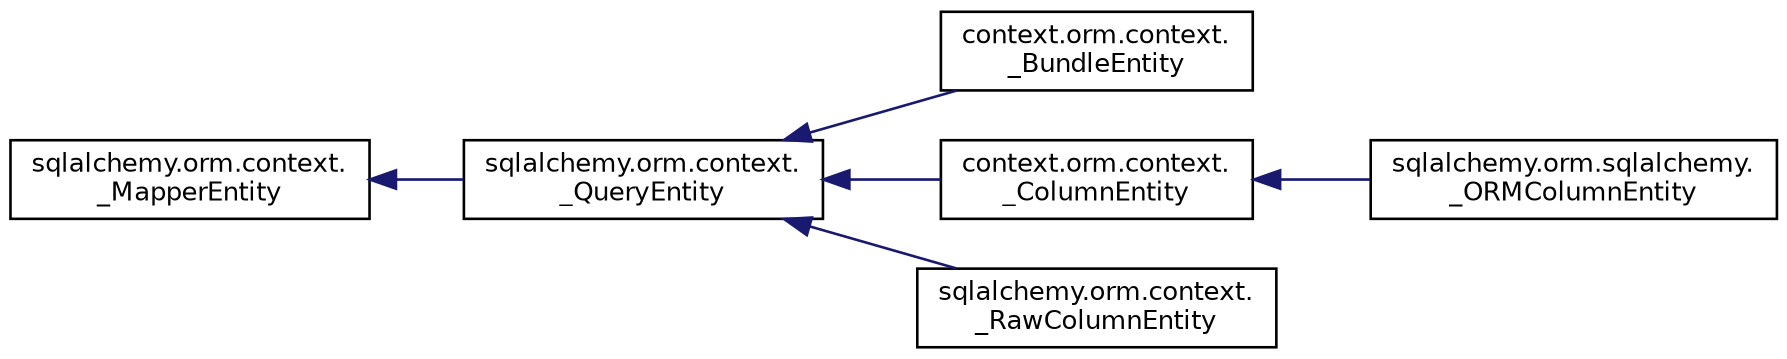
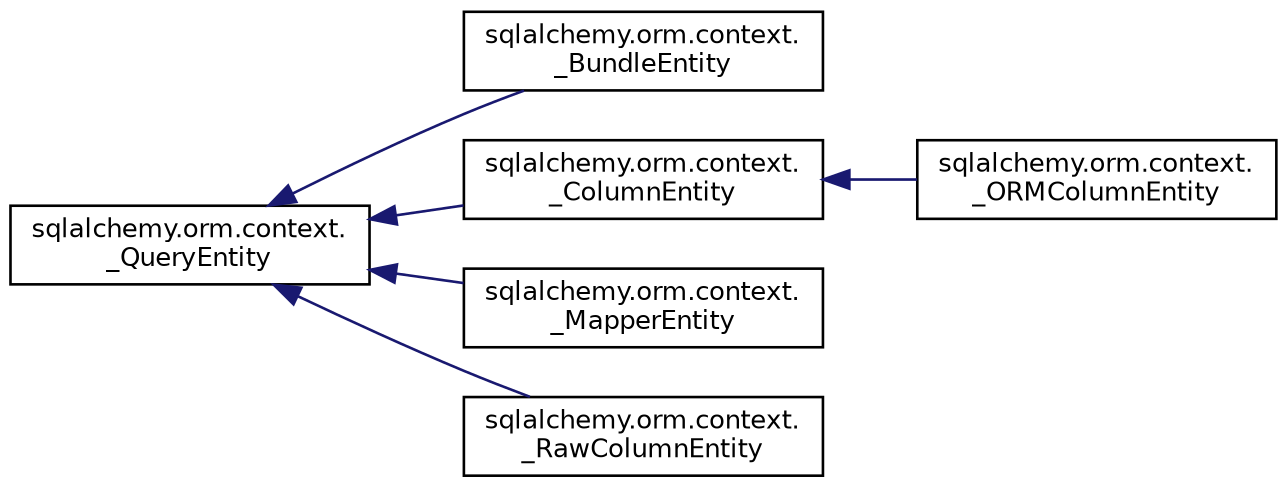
node "context.orm.context. _BundleEntity": label "context.orm.context. _BundleEntity" -> "sqlalchemy.orm.context. _BundleEntity"
edge "sqlalchemy.orm.context. _QueryEntity" -> "sqlalchemy.orm.context. _MapperEntity": reversed
node "context.orm.context. _ColumnEntity": label "context.orm.context. _ColumnEntity" -> "sqlalchemy.orm.context. _ColumnEntity"
node "sqlalchemy.orm.sqlalchemy. _ORMColumnEntity": label "sqlalchemy.orm.sqlalchemy. _ORMColumnEntity" -> "sqlalchemy.orm.context. _ORMColumnEntity"
